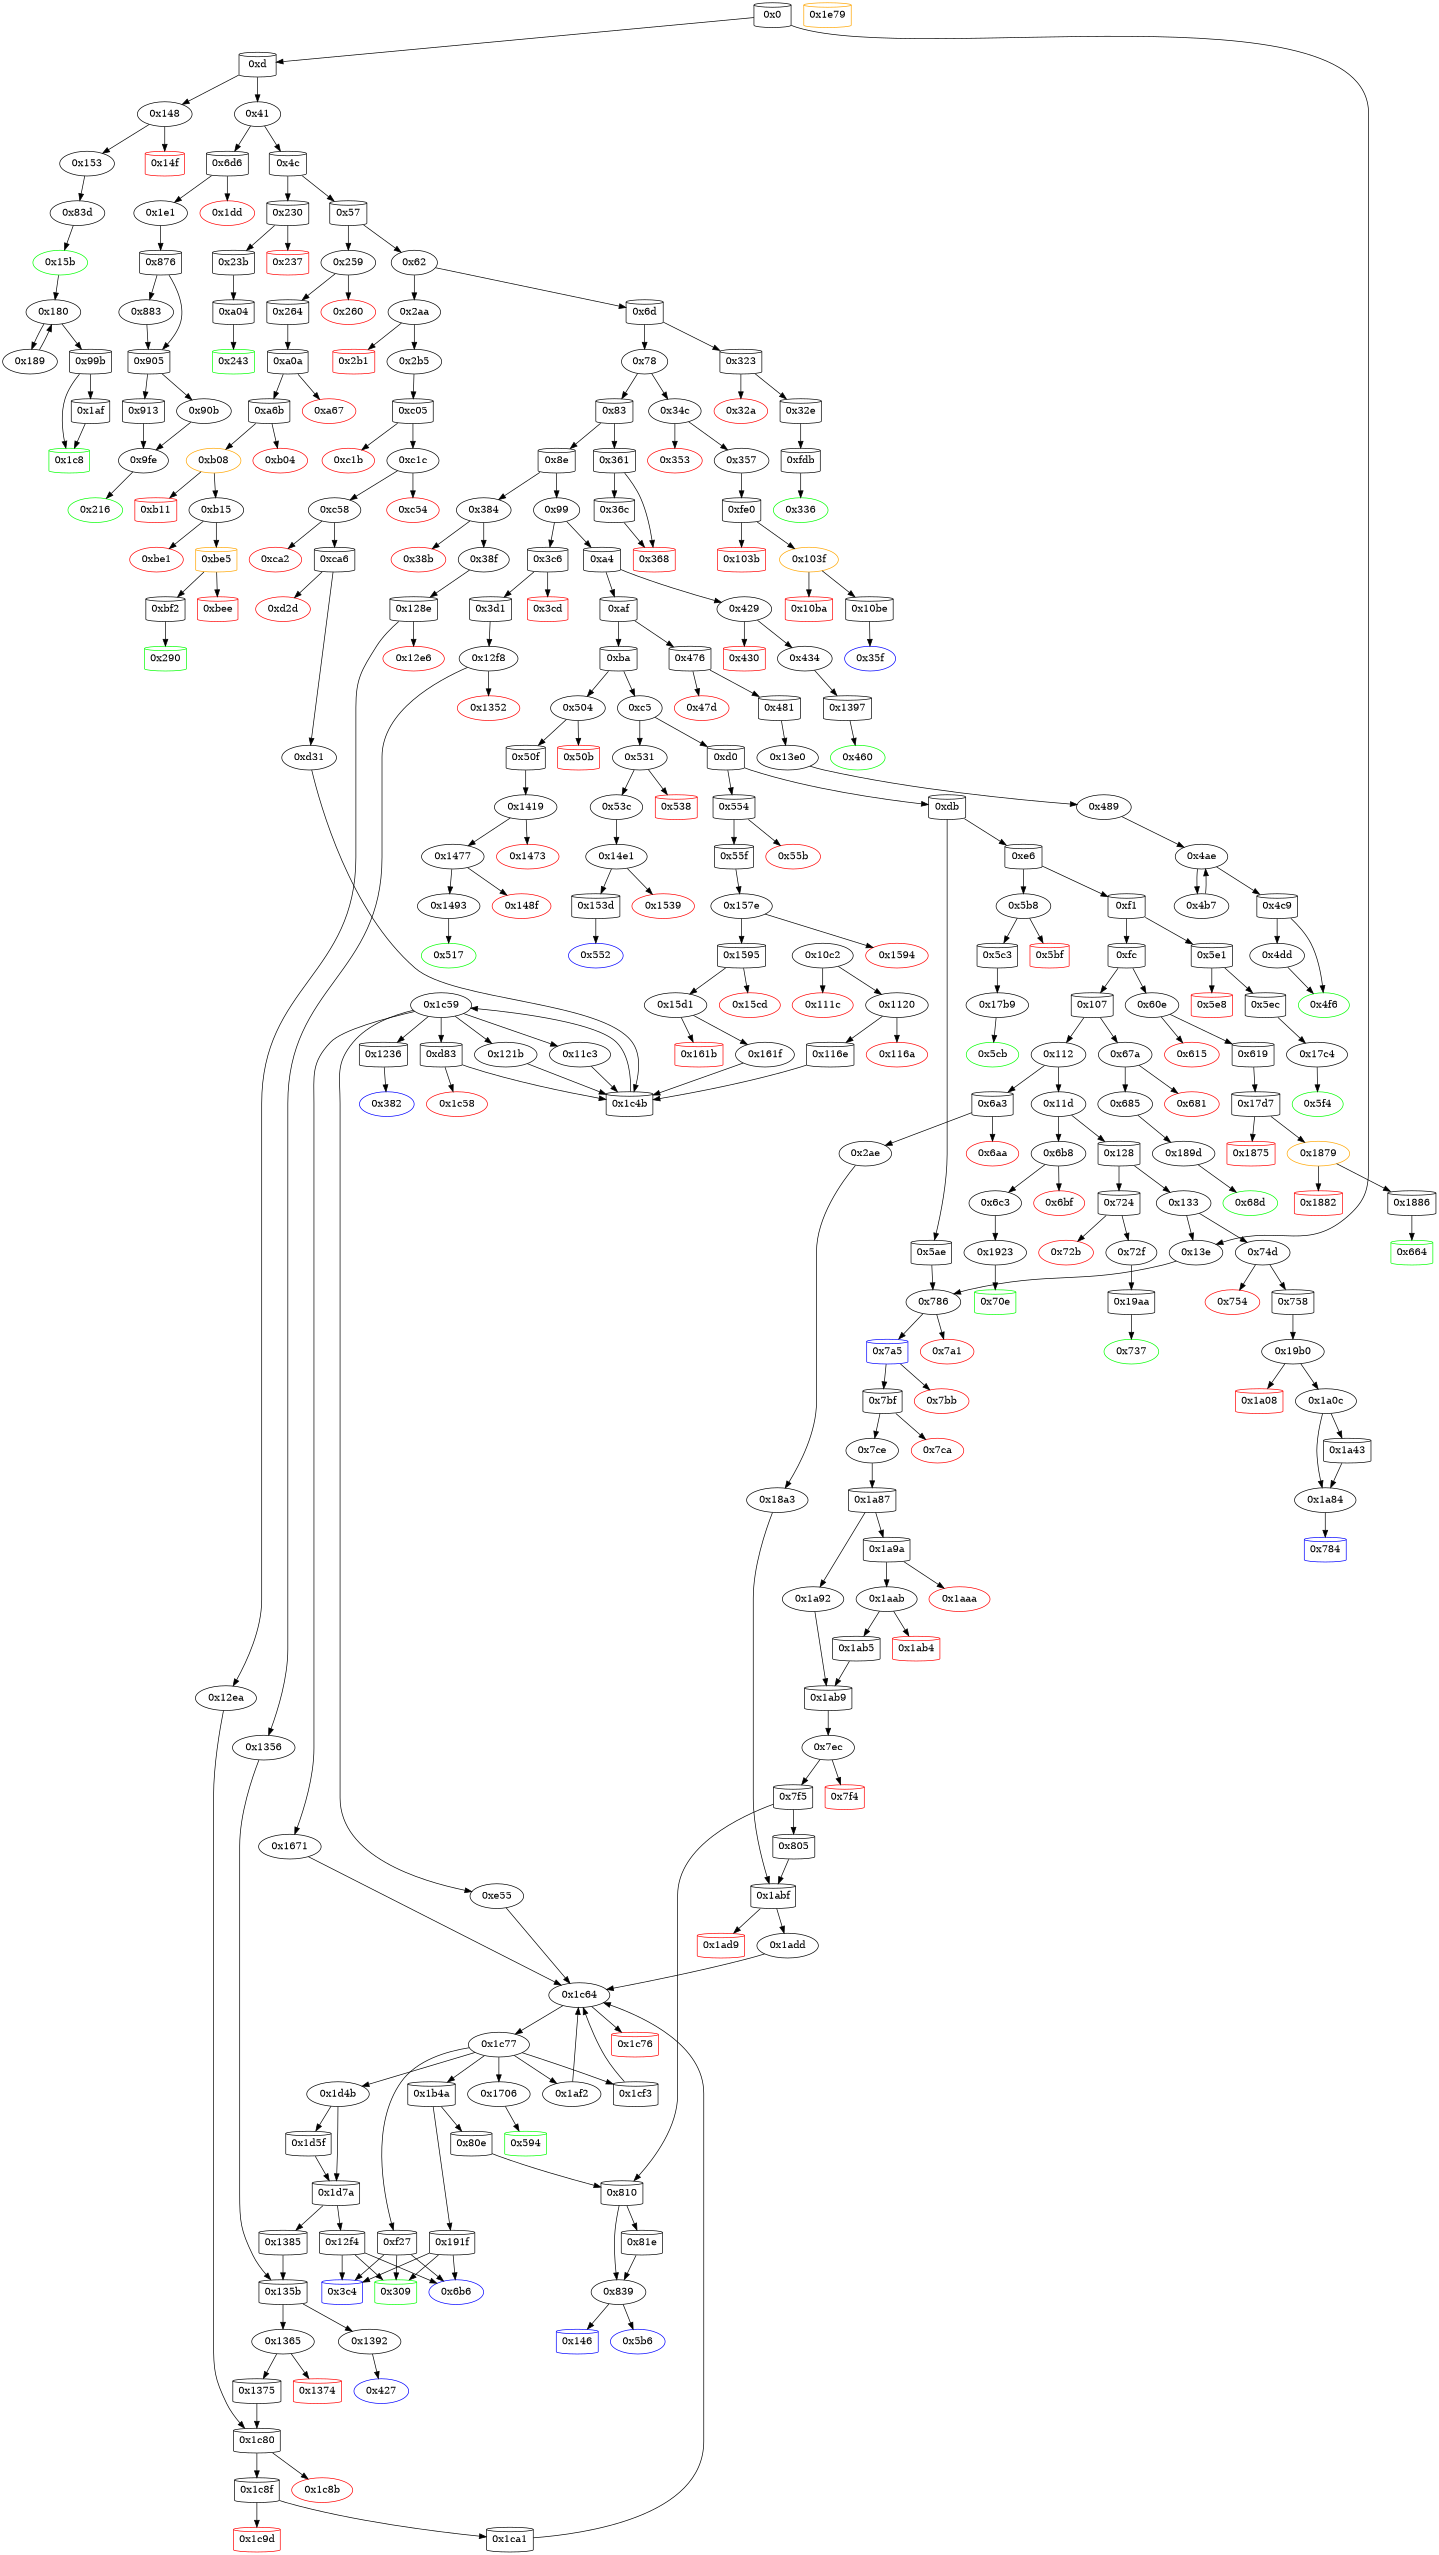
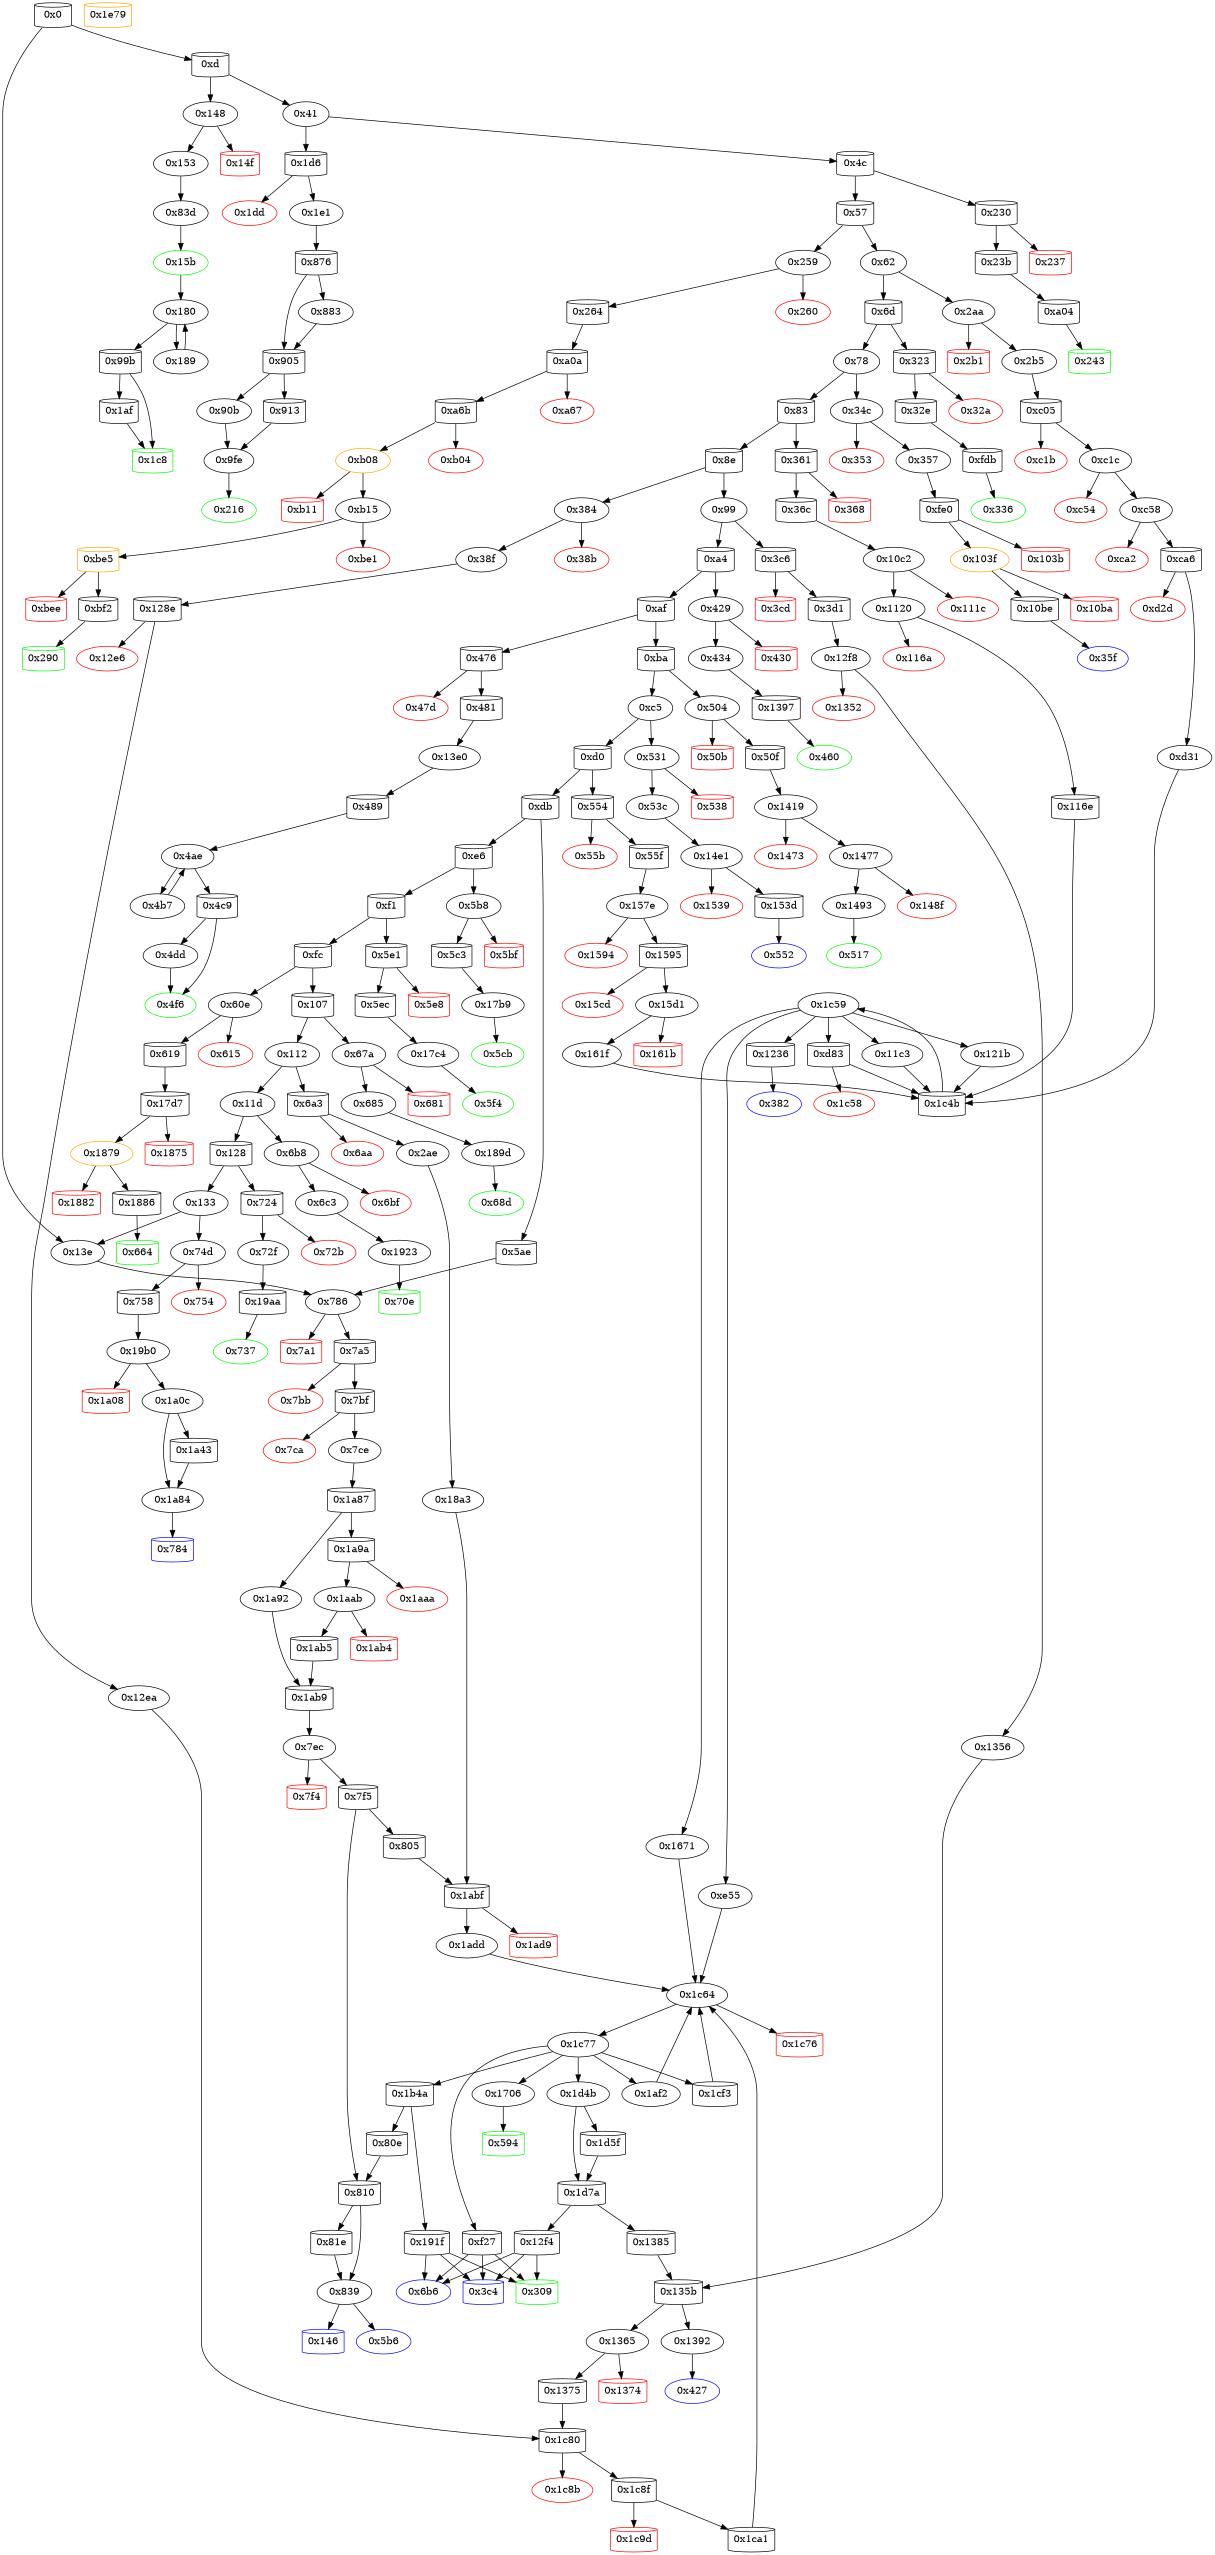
node "0x6d6": label "0x6d6" -> "0x1d6"
edge "0x36c" -> "0x368": now "0x36c" -> "0x10c2"
node "0x489": shape ellipse -> cylinder
node "0x681": shape ellipse -> cylinder
node "0x7a5": color blue -> black
node "0x7a1": shape ellipse -> cylinder
